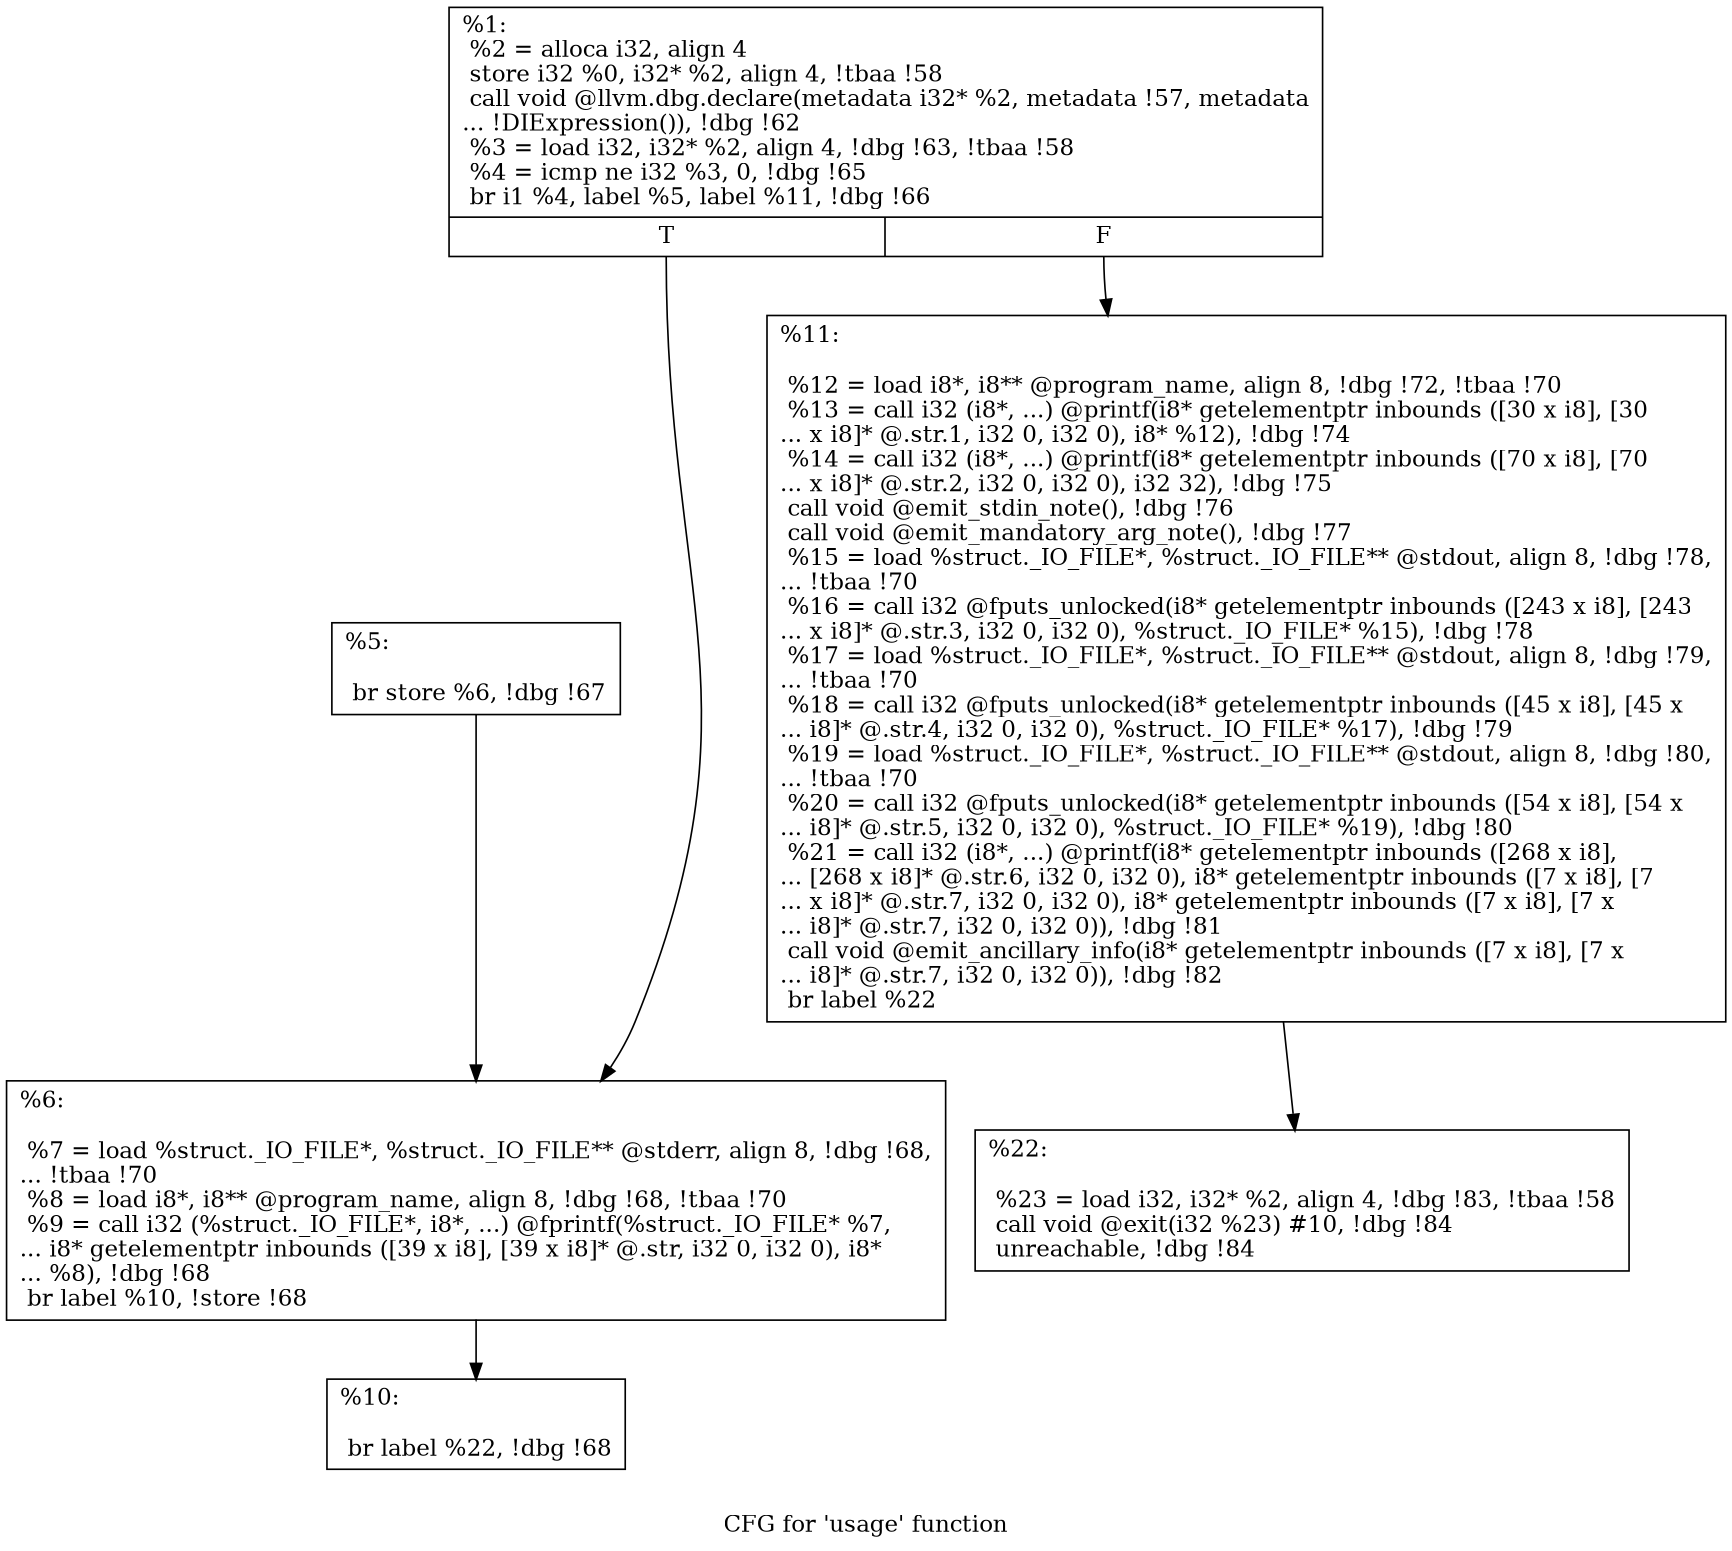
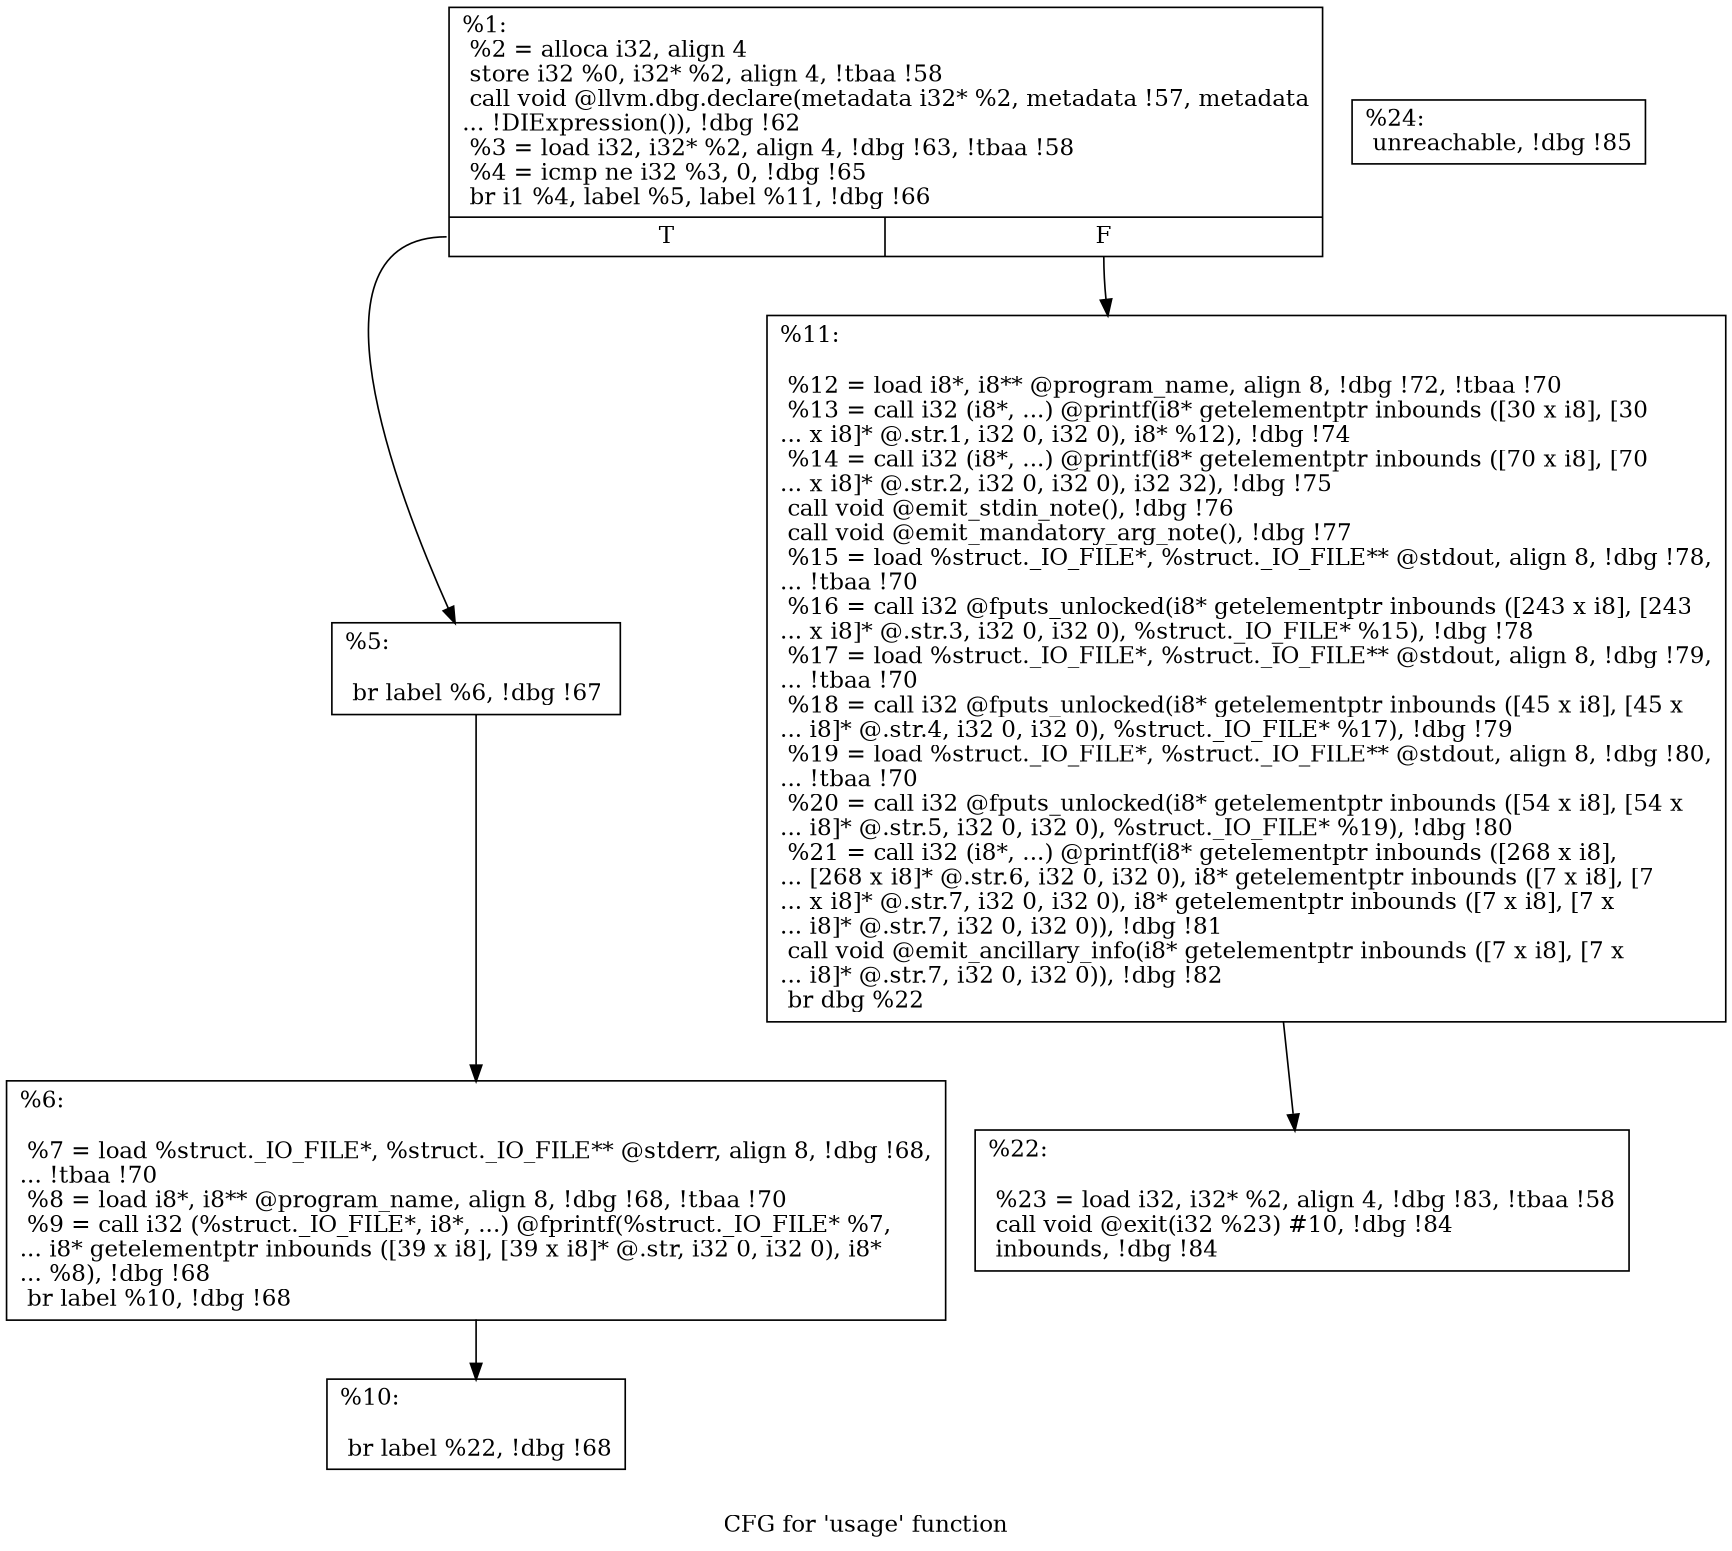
node "%24:": added
edge "%1:" -> "%6:": now "%1:" -> "%5:"
node "%5:": text "br store %6, !dbg !67" -> "br label %6, !dbg !67"
node "%11:": text "br label %22" -> "br dbg %22"
node "%22:": text "unreachable, !dbg !84" -> "inbounds, !dbg !84"
node "%6:": text "br label %10, !store !68" -> "br label %10, !dbg !68"
